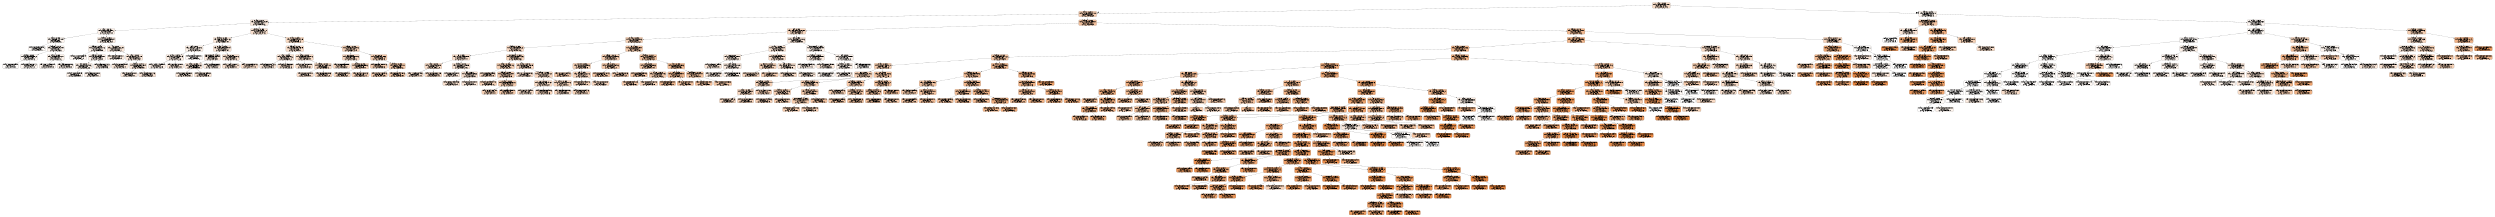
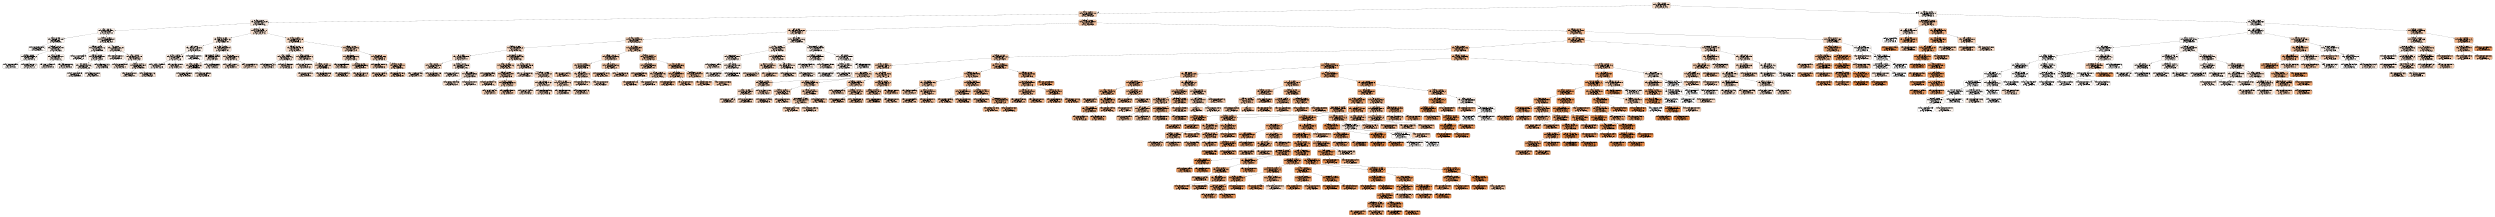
node "mse = 87888888888889.0 samples = 15 value = 47666666.67": added
node "mse = 4460423875432.0 samples = 34 value = 95367647.06": fillcolor #e5823b -> #f2c19e
